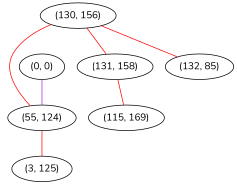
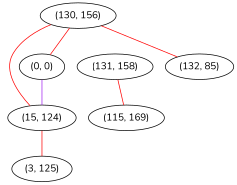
edge "(130, 156)" -- "(131, 158)": now "(130, 156)" -- "(0, 0)"
node "(55, 124)": label "(55, 124)" -> "(15, 124)"
